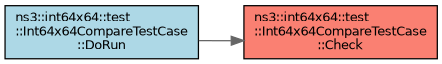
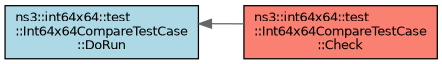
edge "ns3::int64x64::test ::Int64x64CompareTestCase ::DoRun" -> "ns3::int64x64::test ::Int64x64CompareTestCase ::Check": reversed
